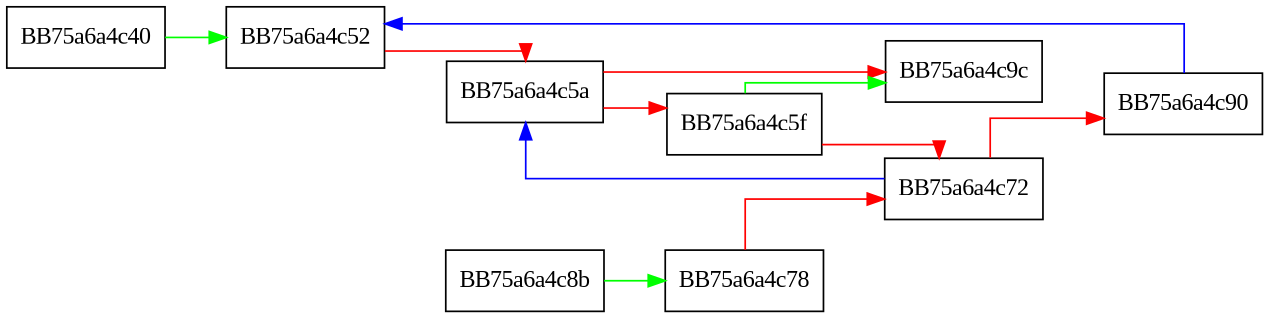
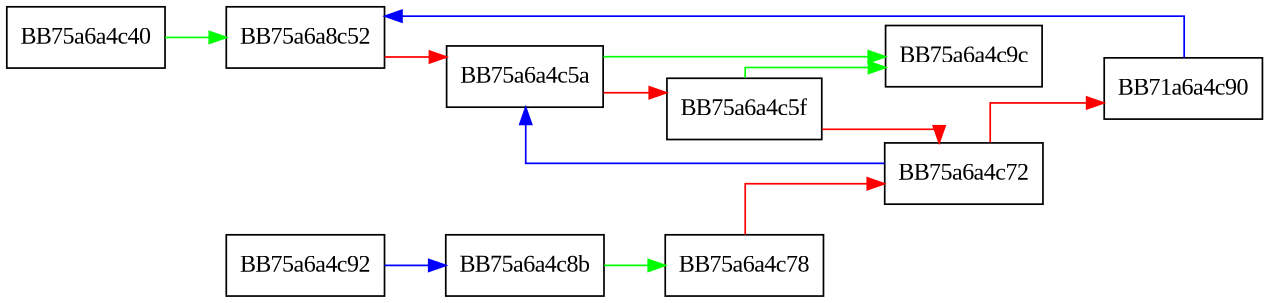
node "BB75a6a4c52": label "BB75a6a4c52" -> "BB75a6a8c52"
edge "BB75a6a4c5a" -> "BB75a6a4c9c": color red -> green
node "BB75a6a4c90": label "BB75a6a4c90" -> "BB71a6a4c90"
node "BB75a6a4c92": added
